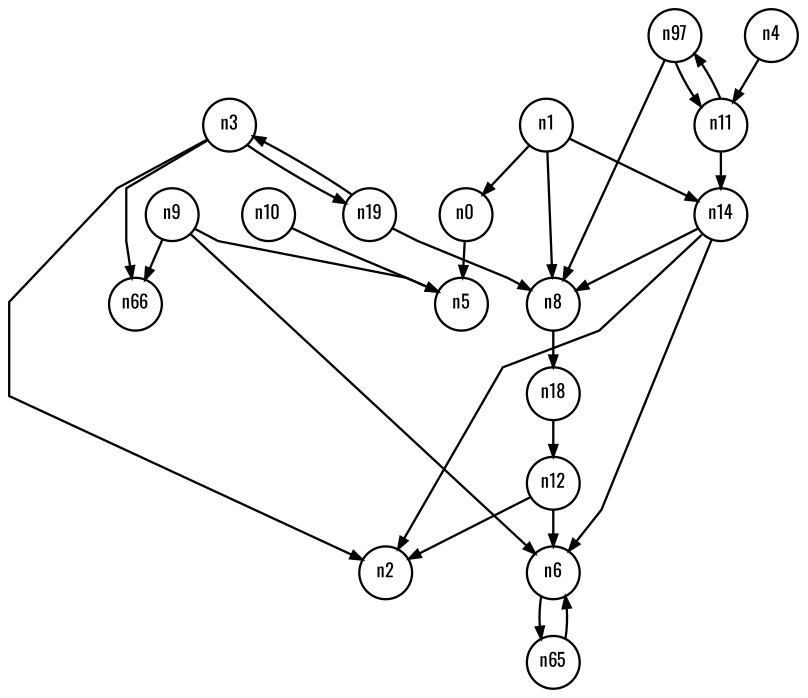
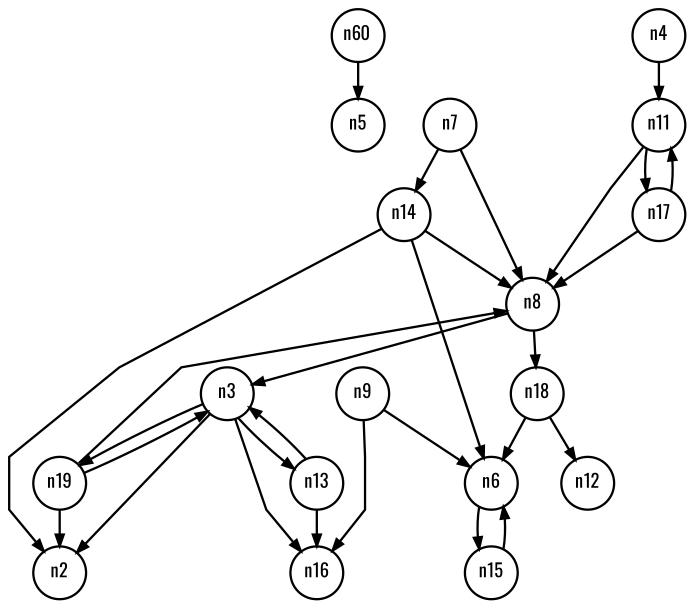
node "n97": label "n97" -> "n17"
node "n1": label "n1" -> "n7"
edge "n11" -> "n14": now "n11" -> "n8"
node "n10": label "n10" -> "n60"
node "n0": removed
edge "n9" -> "n5": removed
node "n66": label "n66" -> "n16"
edge "n8" -> "n3": added
node "n13": added
edge "n12" -> "n6": now "n18" -> "n6"
edge "n12" -> "n2": now "n19" -> "n2"
node "n65": label "n65" -> "n15"
